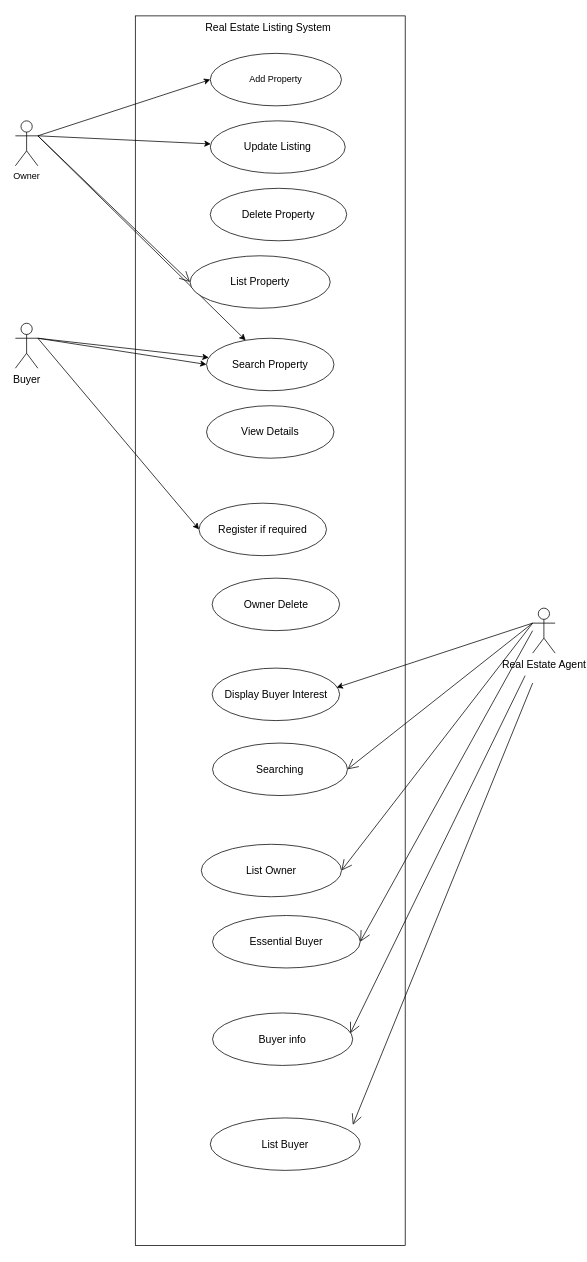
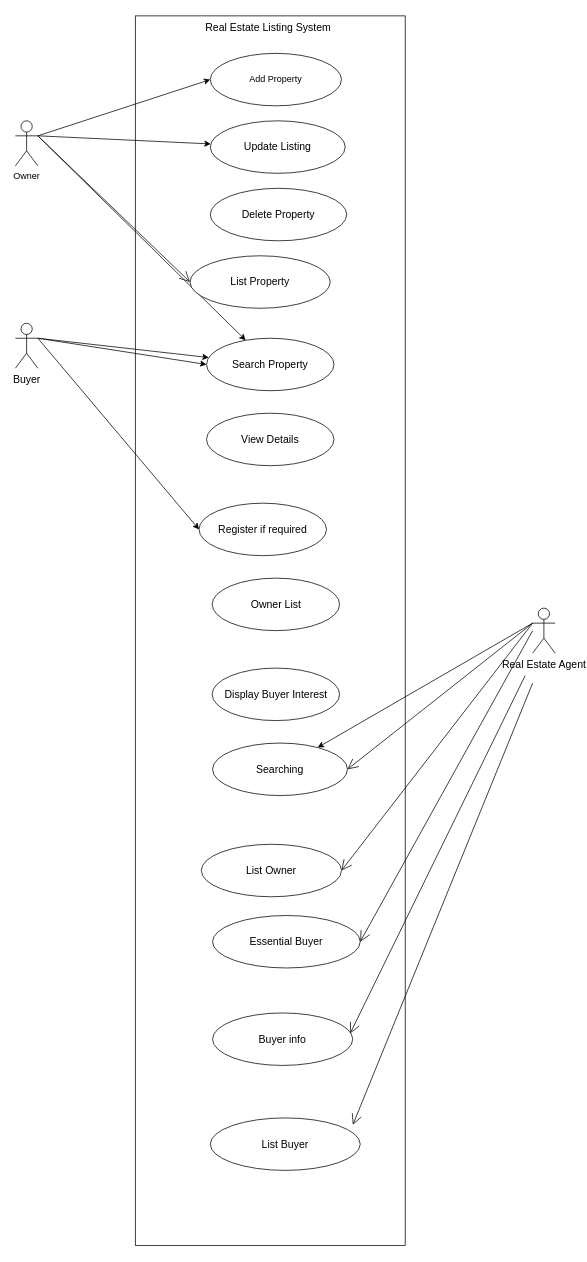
node "View Details": moved (270, 432) -> (270, 439)
node "Owner Delete": label "Owner Delete" -> "Owner List"
edge "Real Estate Agent" -> "Display Buyer Interest": now "Real Estate Agent" -> "Searching"
